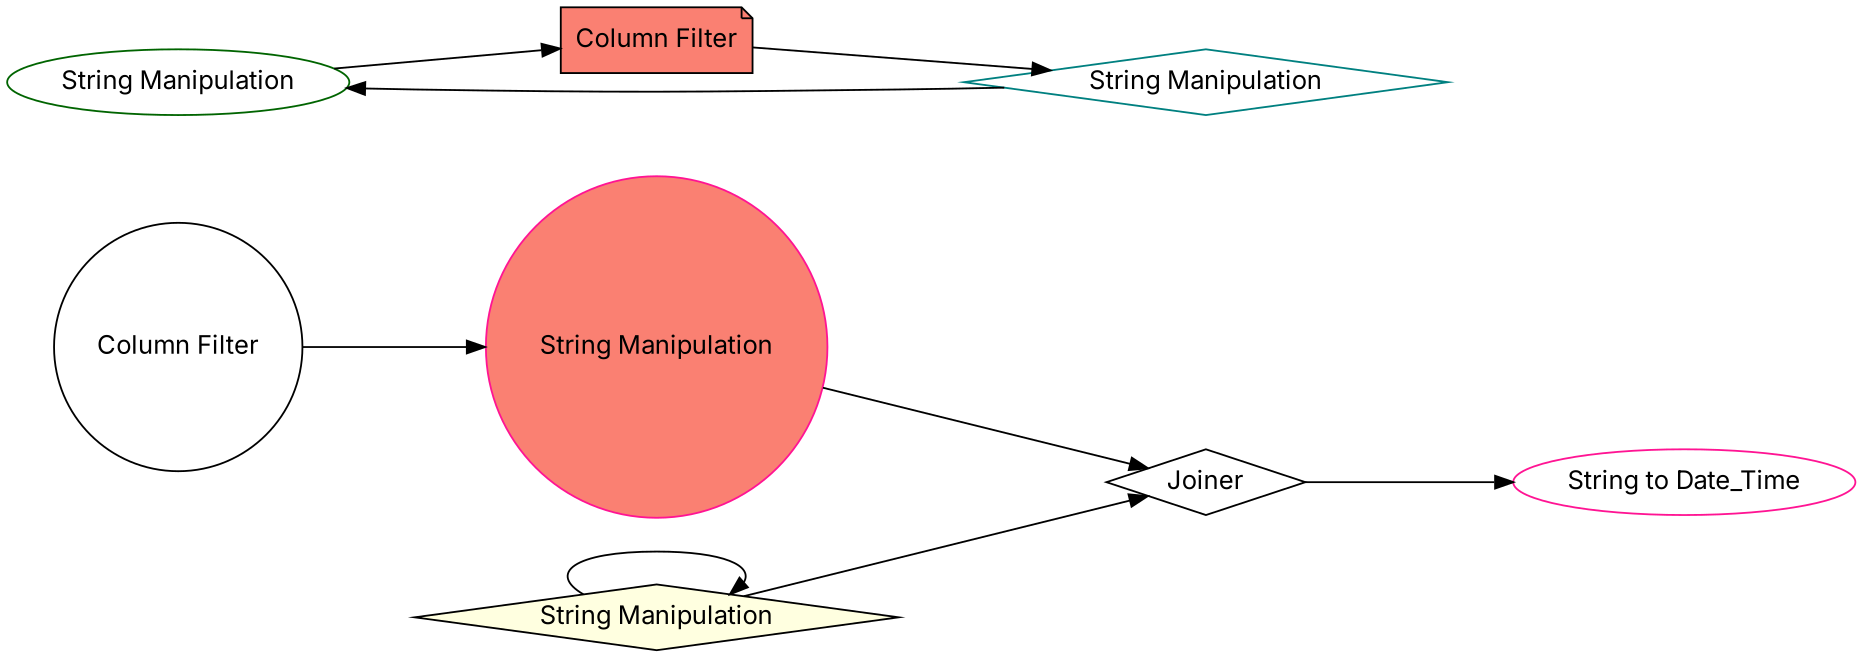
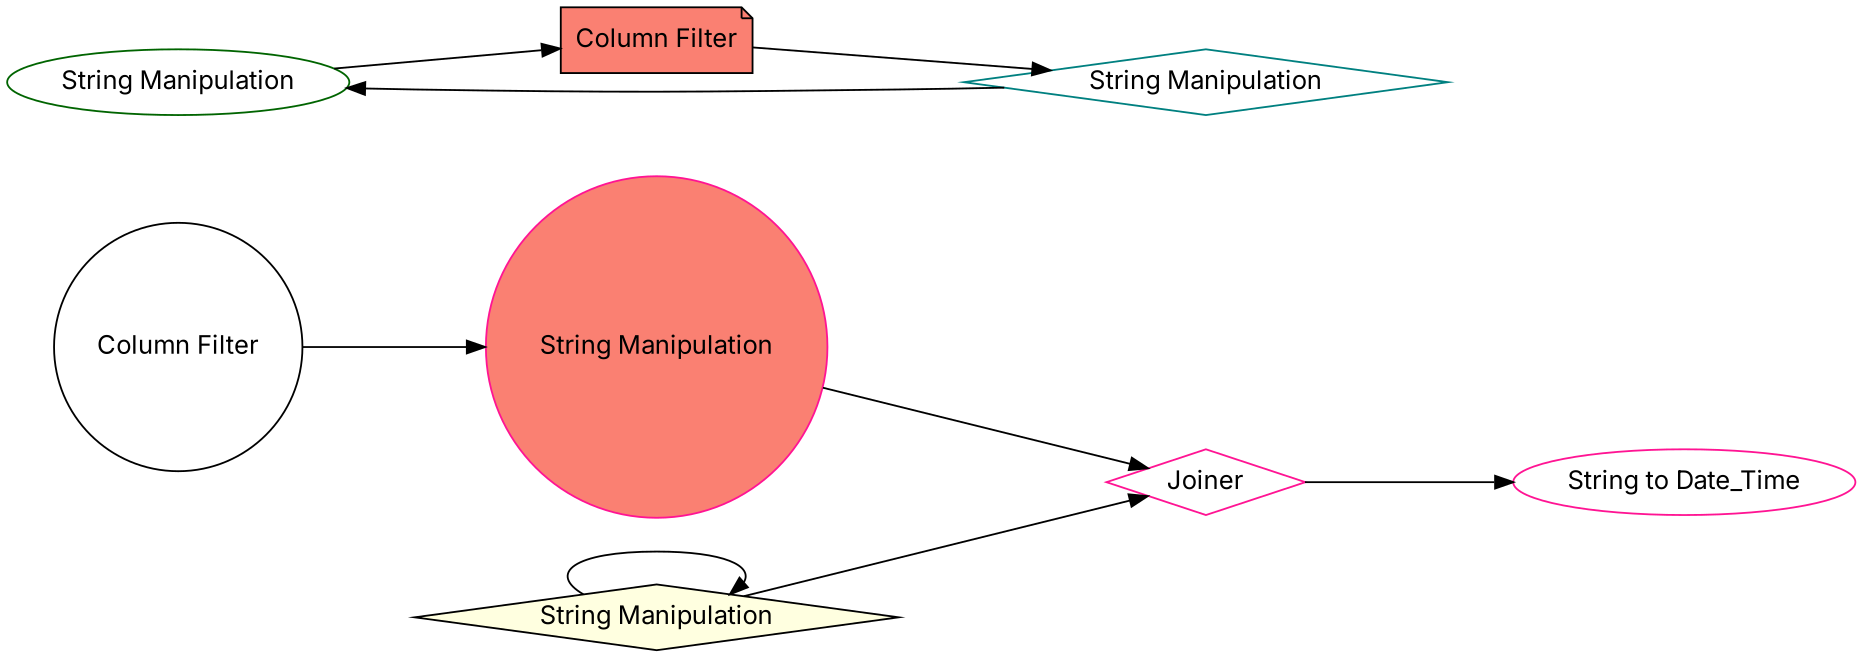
node "Joiner": color black -> deeppink
